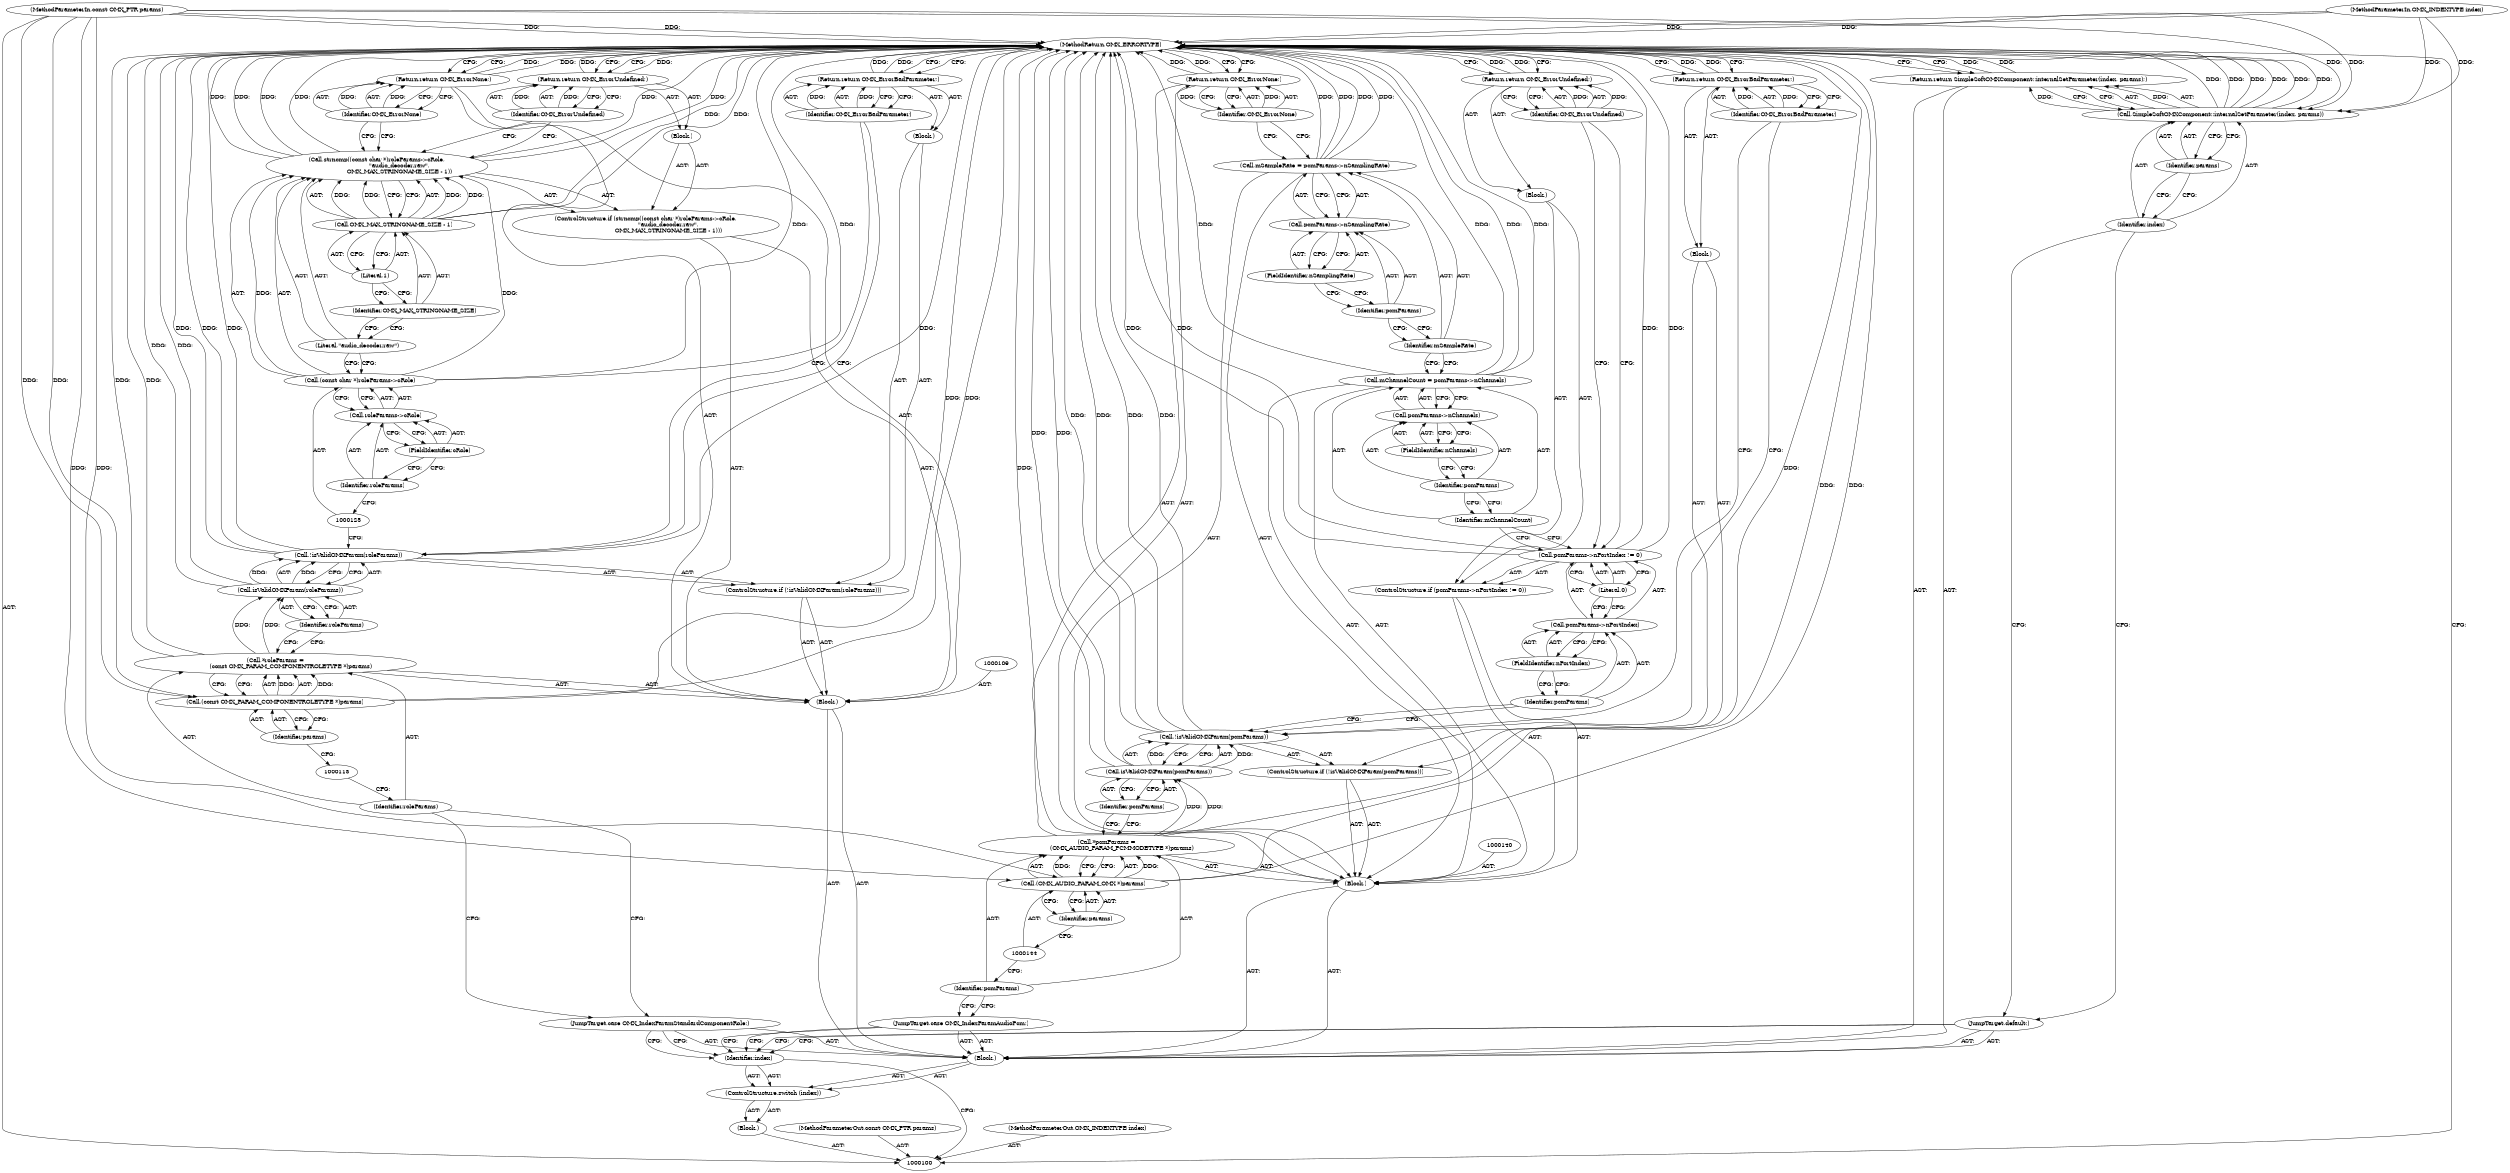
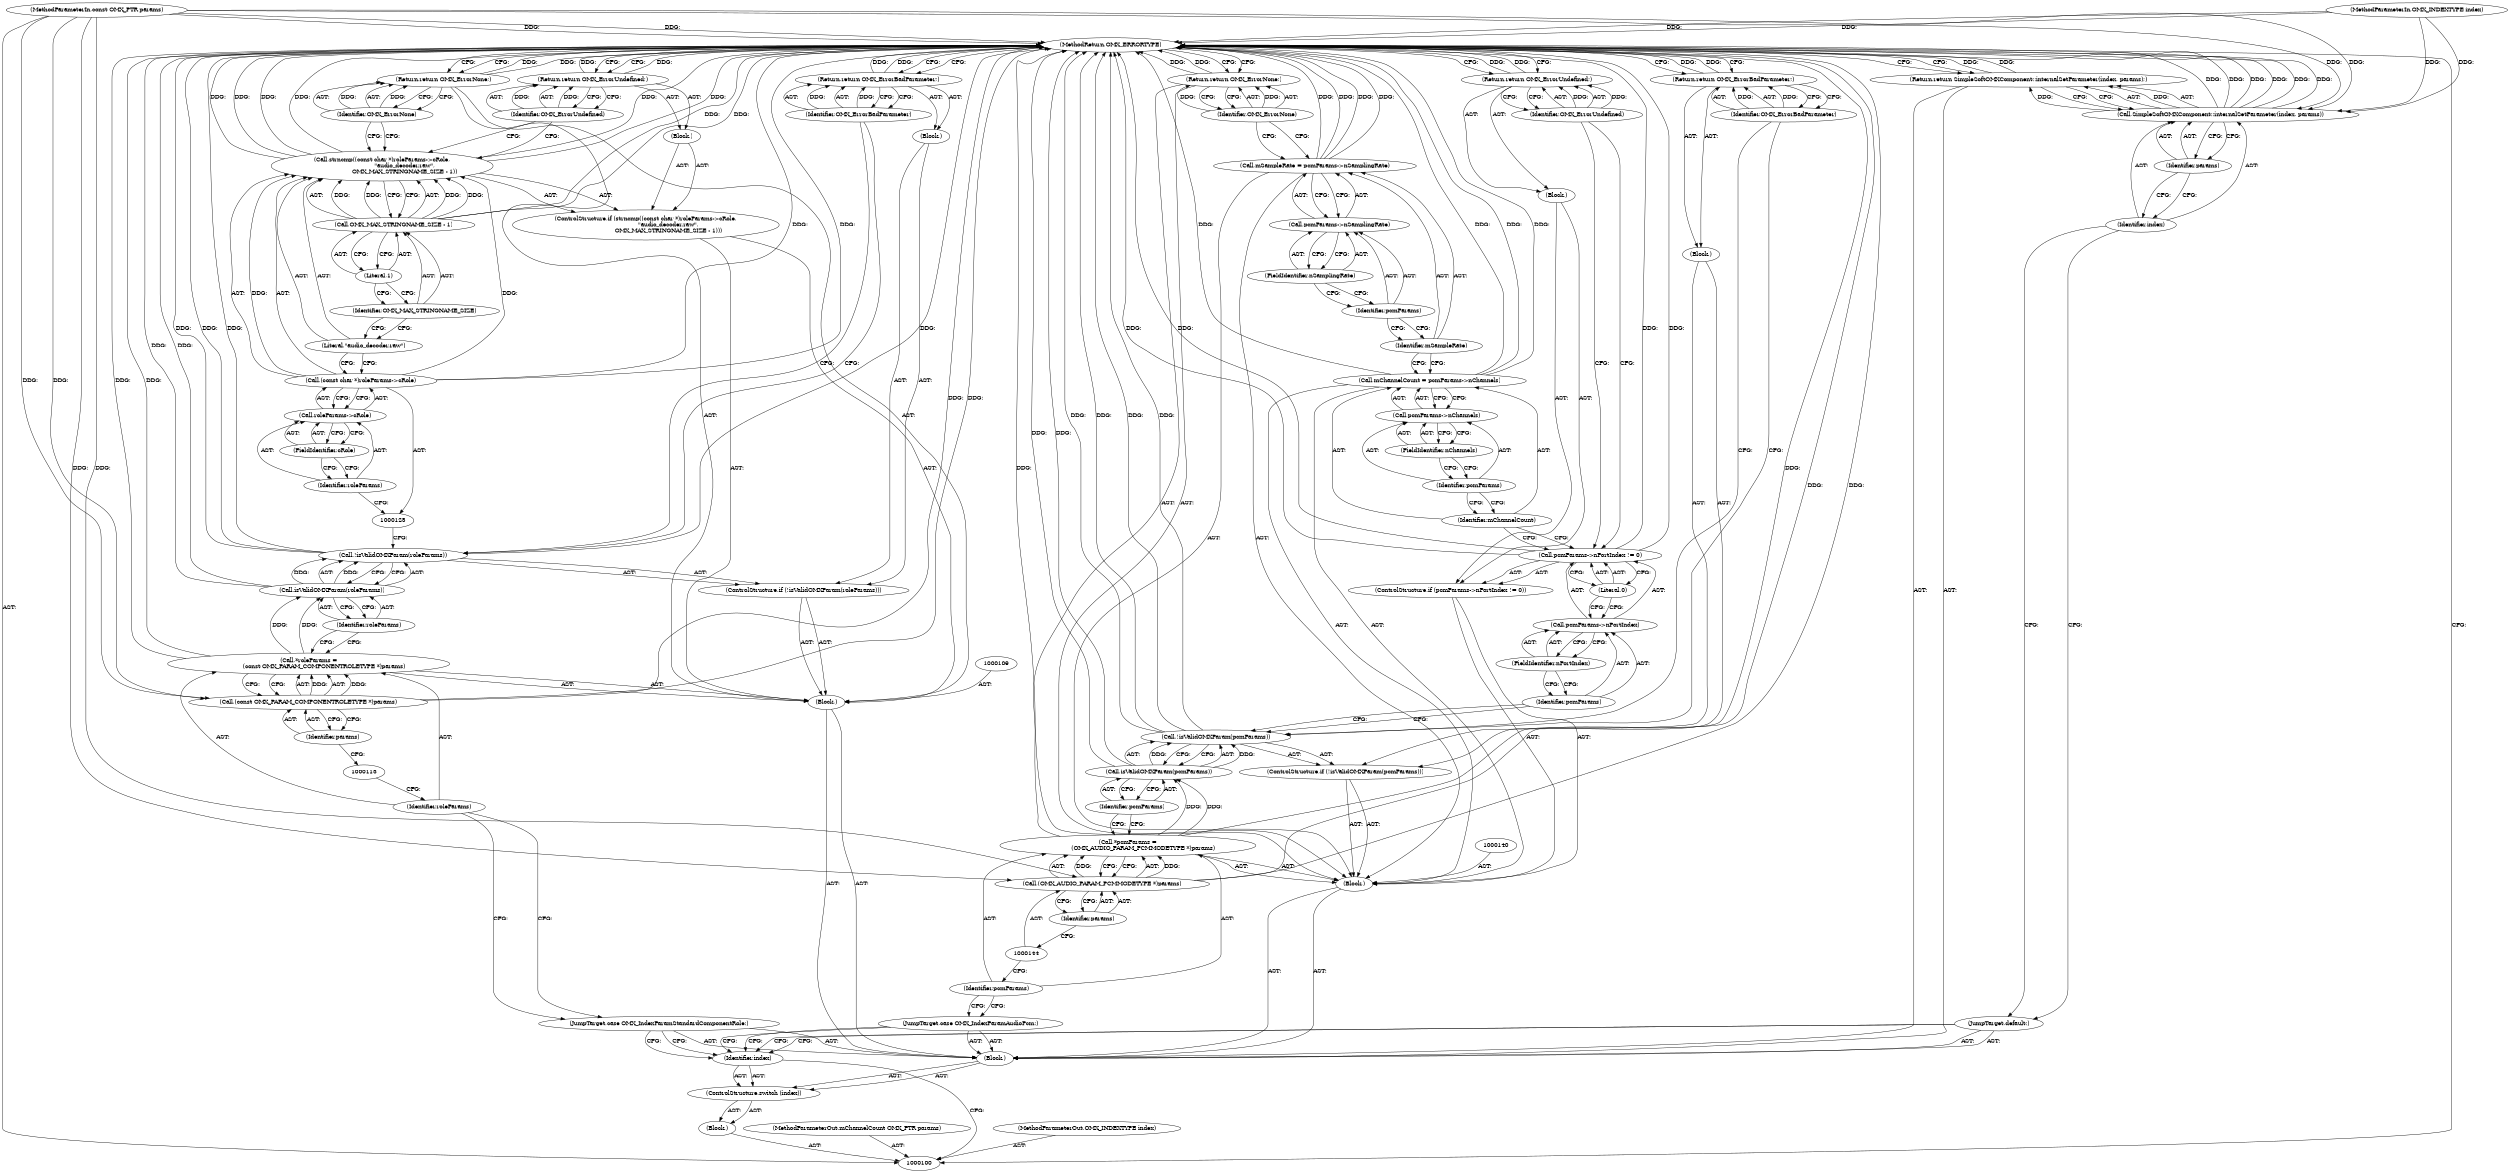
edge "1000125" -> "(Call,(const char *)roleParams->cRole)": reversed
node "(Call,(OMX_AUDIO_PARAM_OMX *)params)": label "(Call,(OMX_AUDIO_PARAM_OMX *)params)" -> "(Call,(OMX_AUDIO_PARAM_PCMMODETYPE *)params)"
node "(MethodParameterOut,const OMX_PTR params)": label "(MethodParameterOut,const OMX_PTR params)" -> "(MethodParameterOut,mChannelCount OMX_PTR params)"
